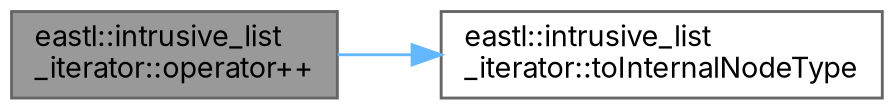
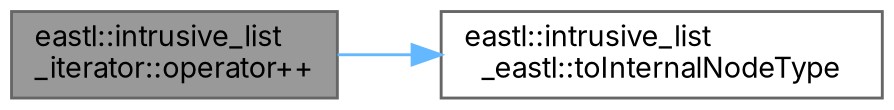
node "eastl::intrusive_list _iterator::toInternalNodeType": label "eastl::intrusive_list _iterator::toInternalNodeType" -> "eastl::intrusive_list _eastl::toInternalNodeType"
